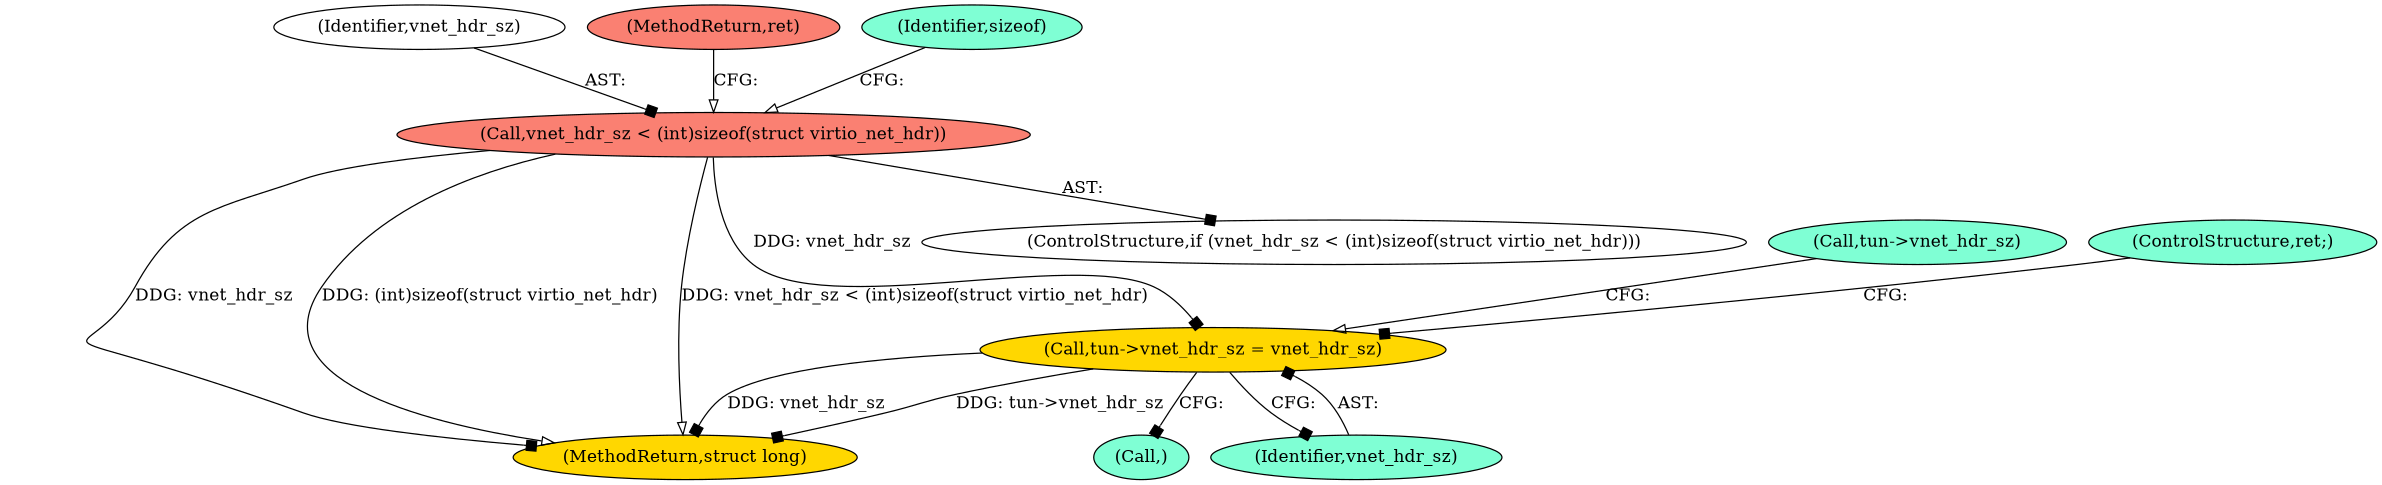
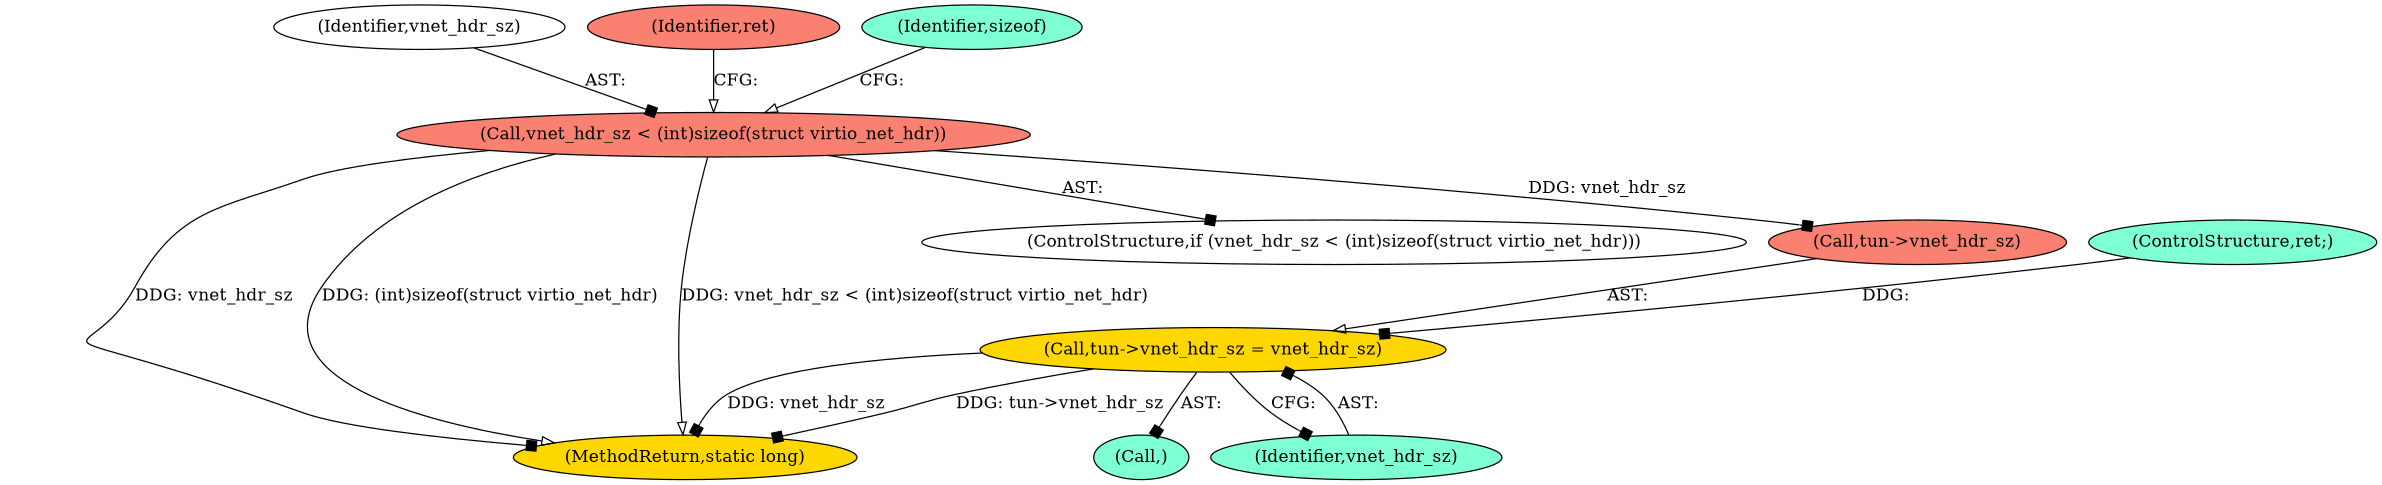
node "(MethodReturn,ret)": label "(MethodReturn,ret)" -> "(Identifier,ret)"
node "(Call,tun->vnet_hdr_sz)": fillcolor aquamarine -> salmon
edge "(Call,vnet_hdr_sz < (int)sizeof(struct virtio_net_hdr))" -> "(Call,tun->vnet_hdr_sz = vnet_hdr_sz)": now "(Call,vnet_hdr_sz < (int)sizeof(struct virtio_net_hdr))" -> "(Call,tun->vnet_hdr_sz)"
edge "(Call,tun->vnet_hdr_sz)" -> "(Call,tun->vnet_hdr_sz = vnet_hdr_sz)": label "CFG: " -> "AST: "
edge "(ControlStructure,ret;)" -> "(Call,tun->vnet_hdr_sz = vnet_hdr_sz)": label "CFG: " -> "DDG: "
edge "(Call,tun->vnet_hdr_sz = vnet_hdr_sz)" -> "(Call,)": label "CFG: " -> "AST: "
node "(MethodReturn,struct long)": label "(MethodReturn,struct long)" -> "(MethodReturn,static long)"
